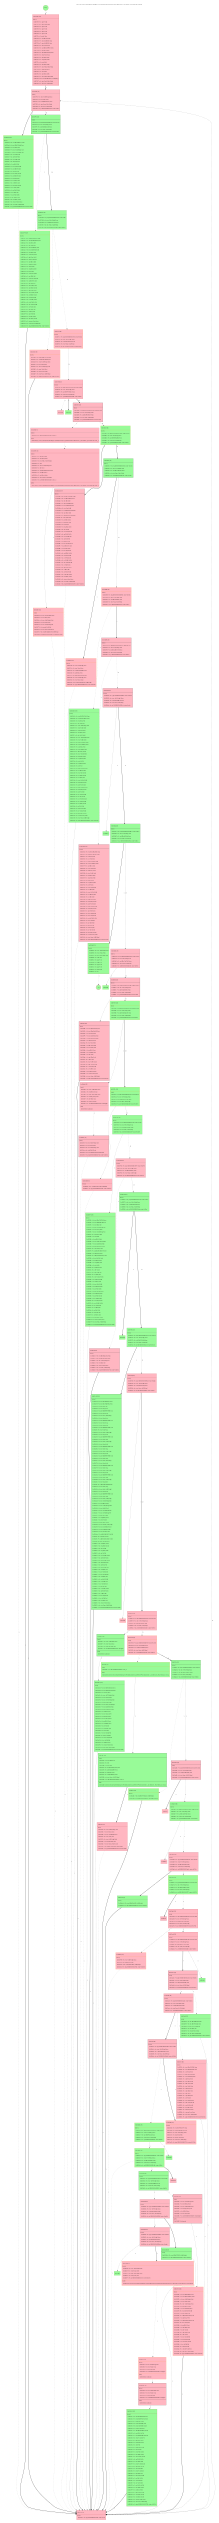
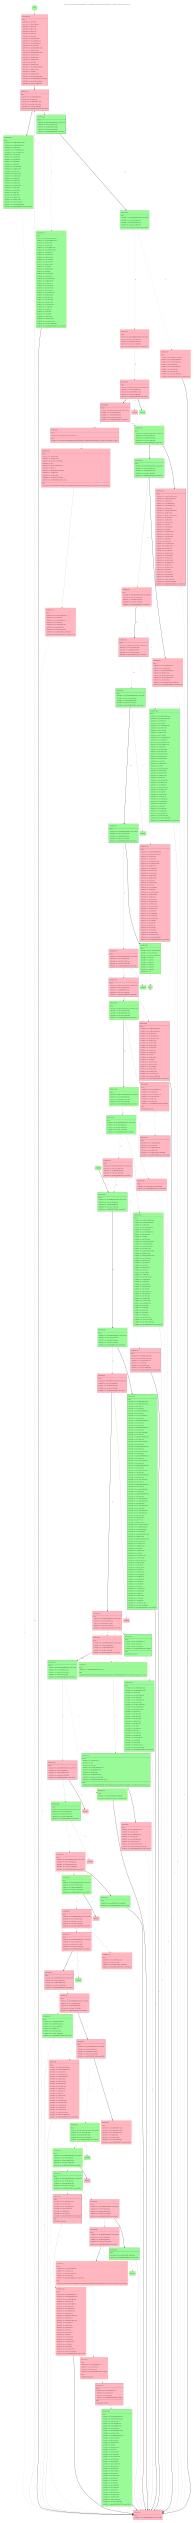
node "0x401890 [28]": fillcolor lightpink -> palegreen
edge "0x401970 [28]" -> "0x40268a": reversed
